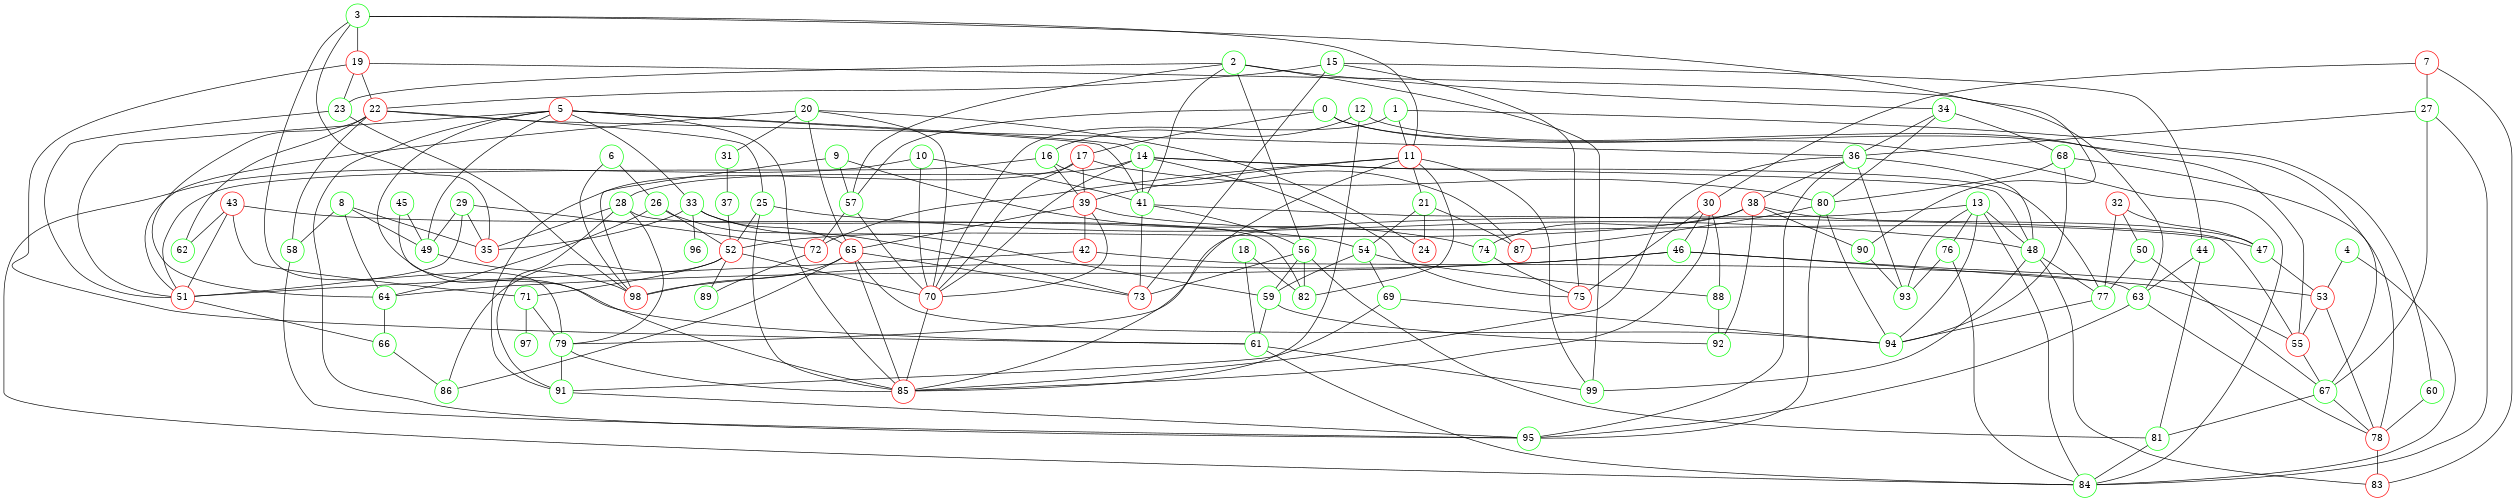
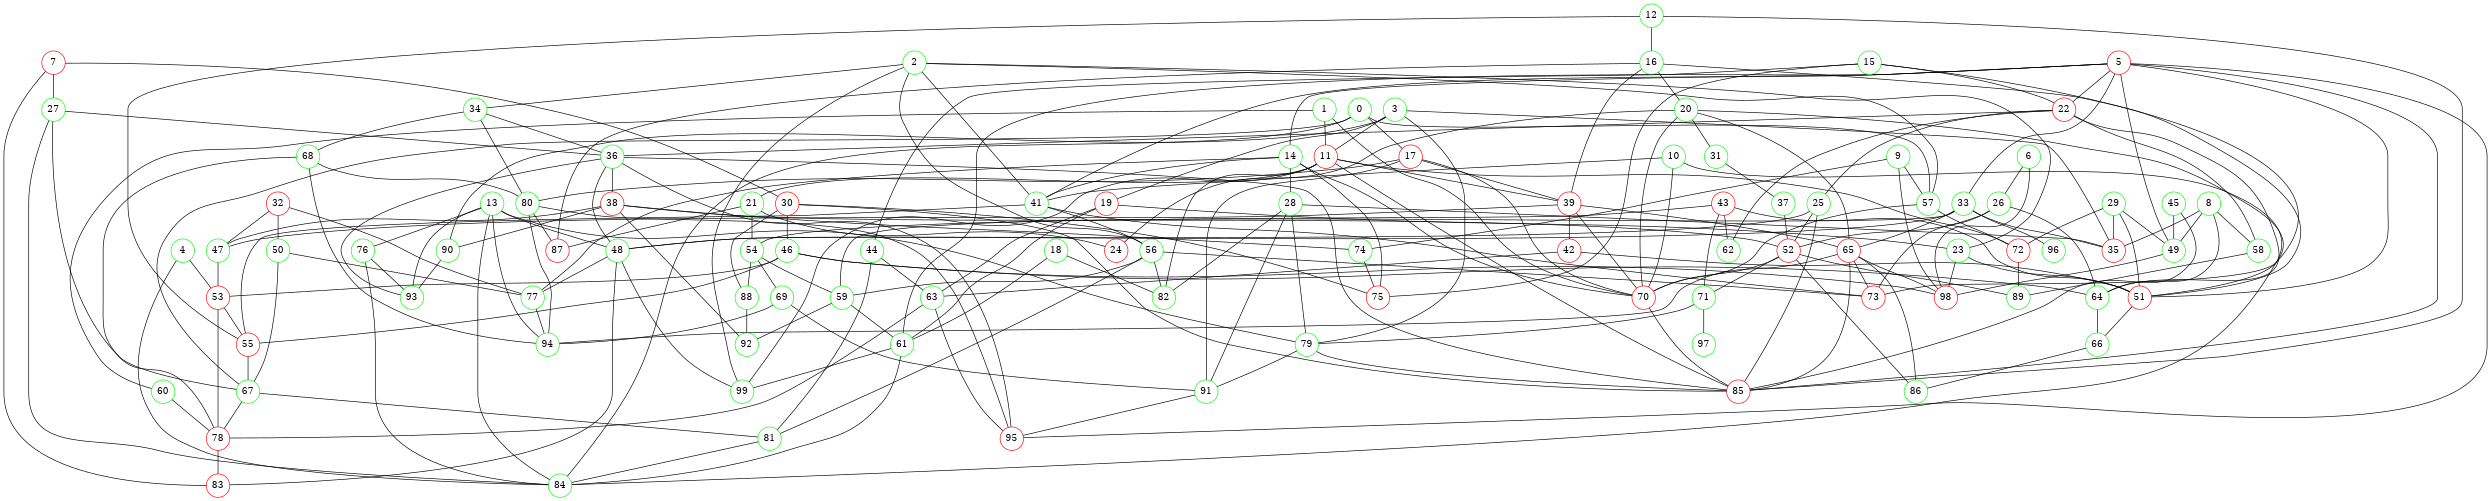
edge "16" -- "20": added
edge "19" -- "22": now "5" -- "22"
edge "14" -- "48": now "33" -- "48"
edge "58" -- "95": now "58" -- "89"
node "95": color green -> red
